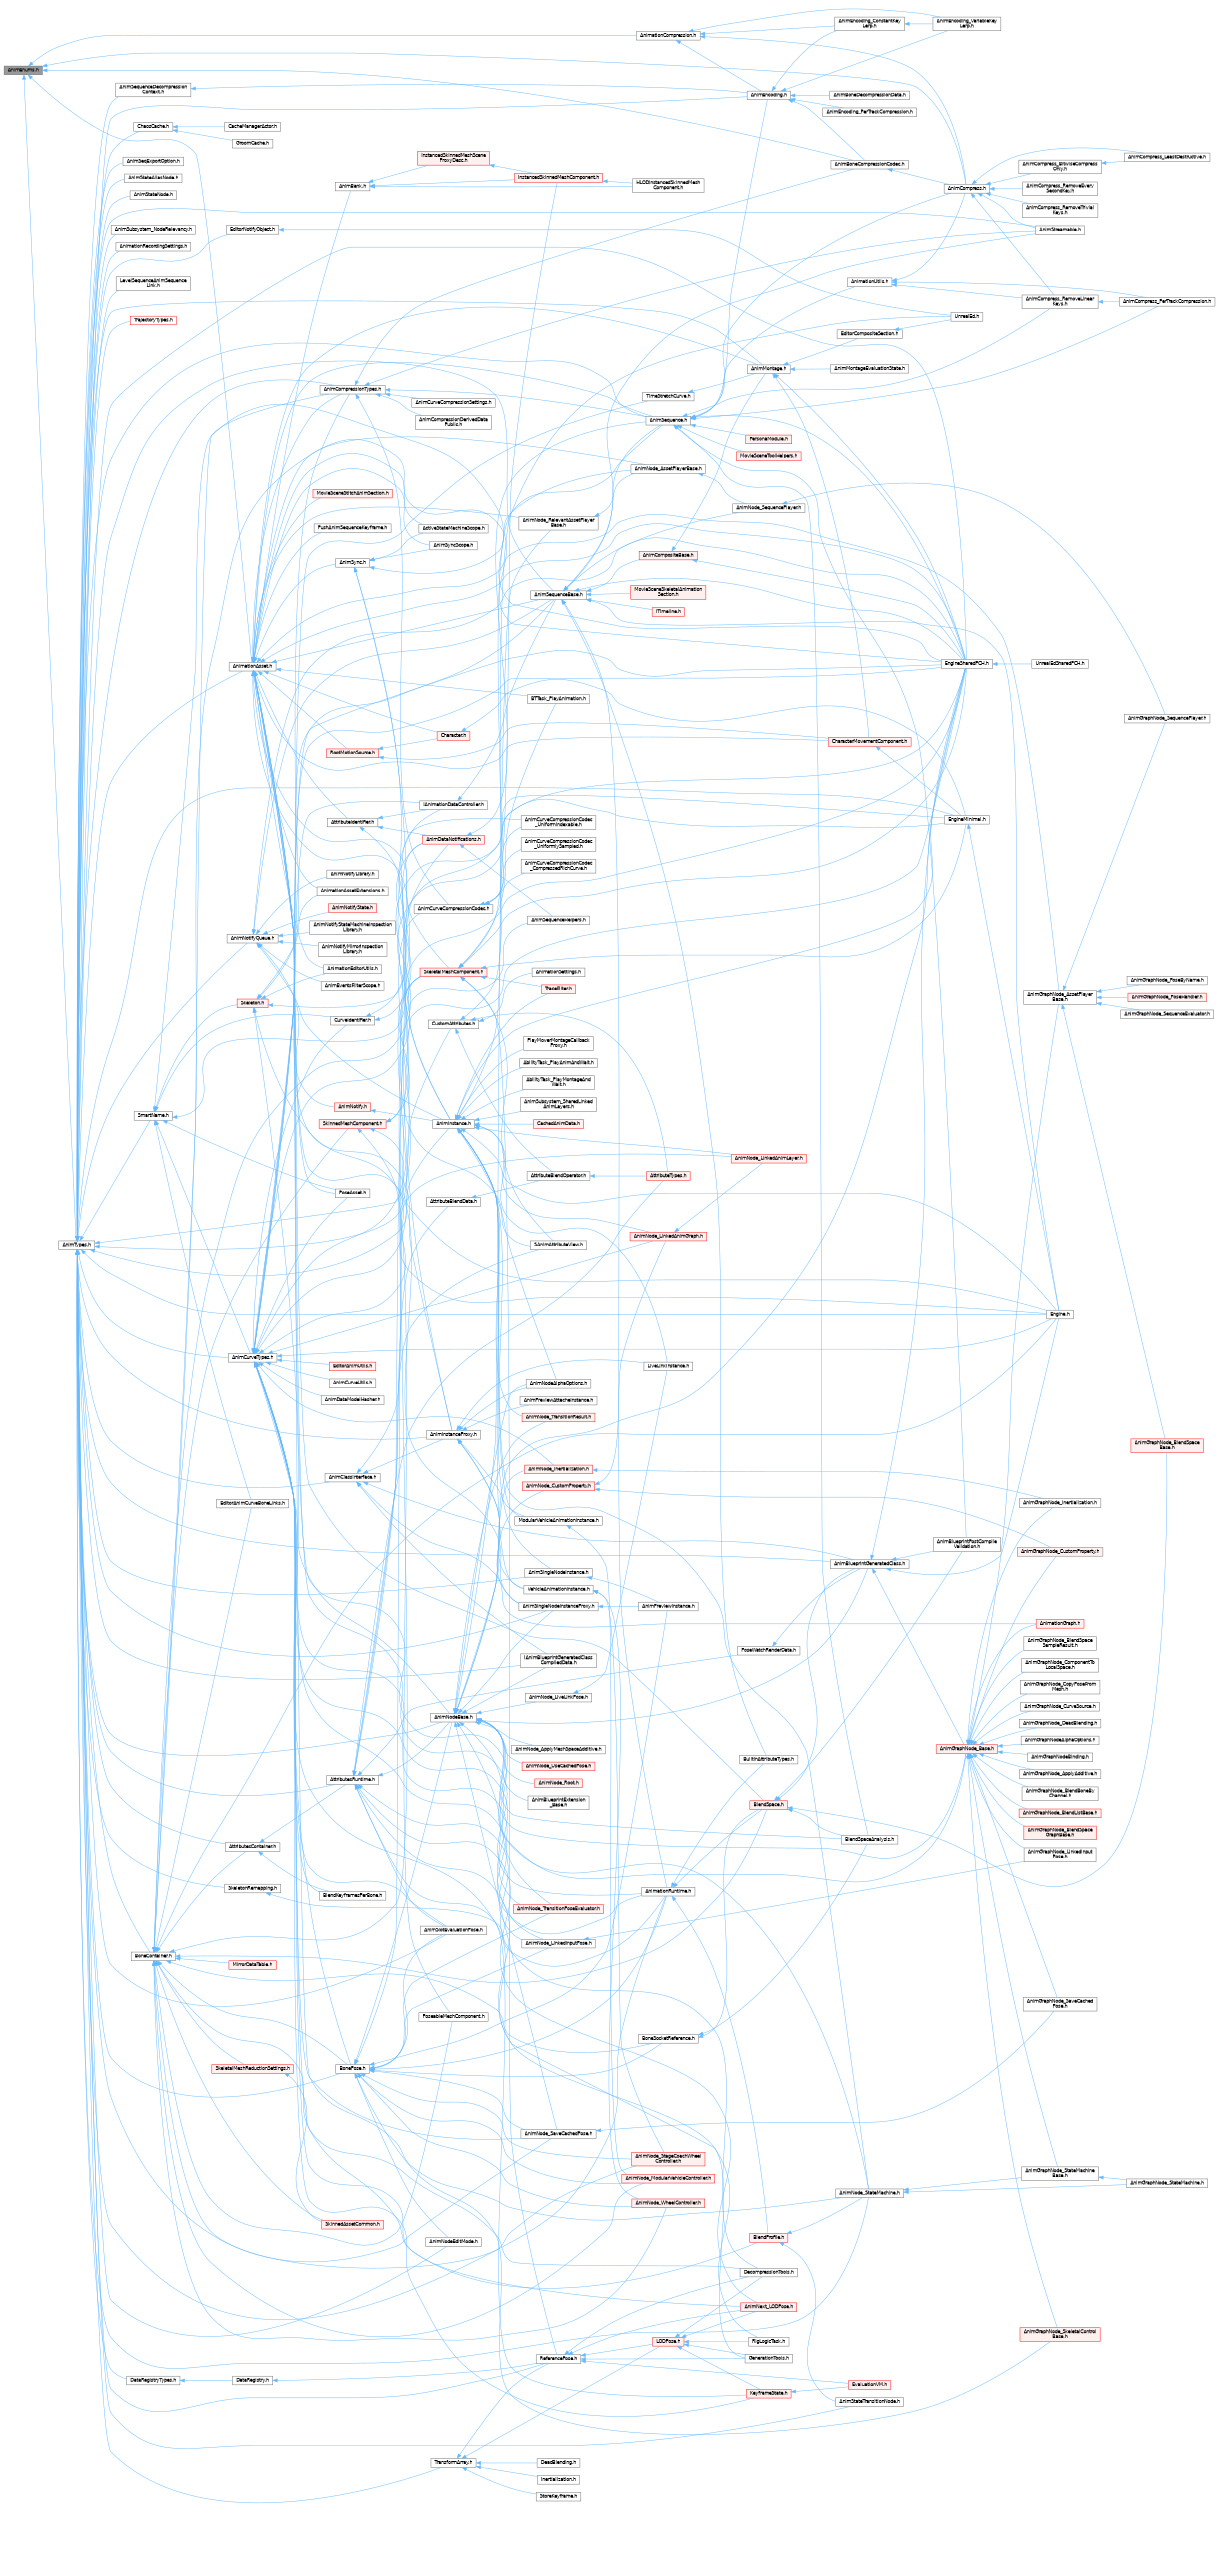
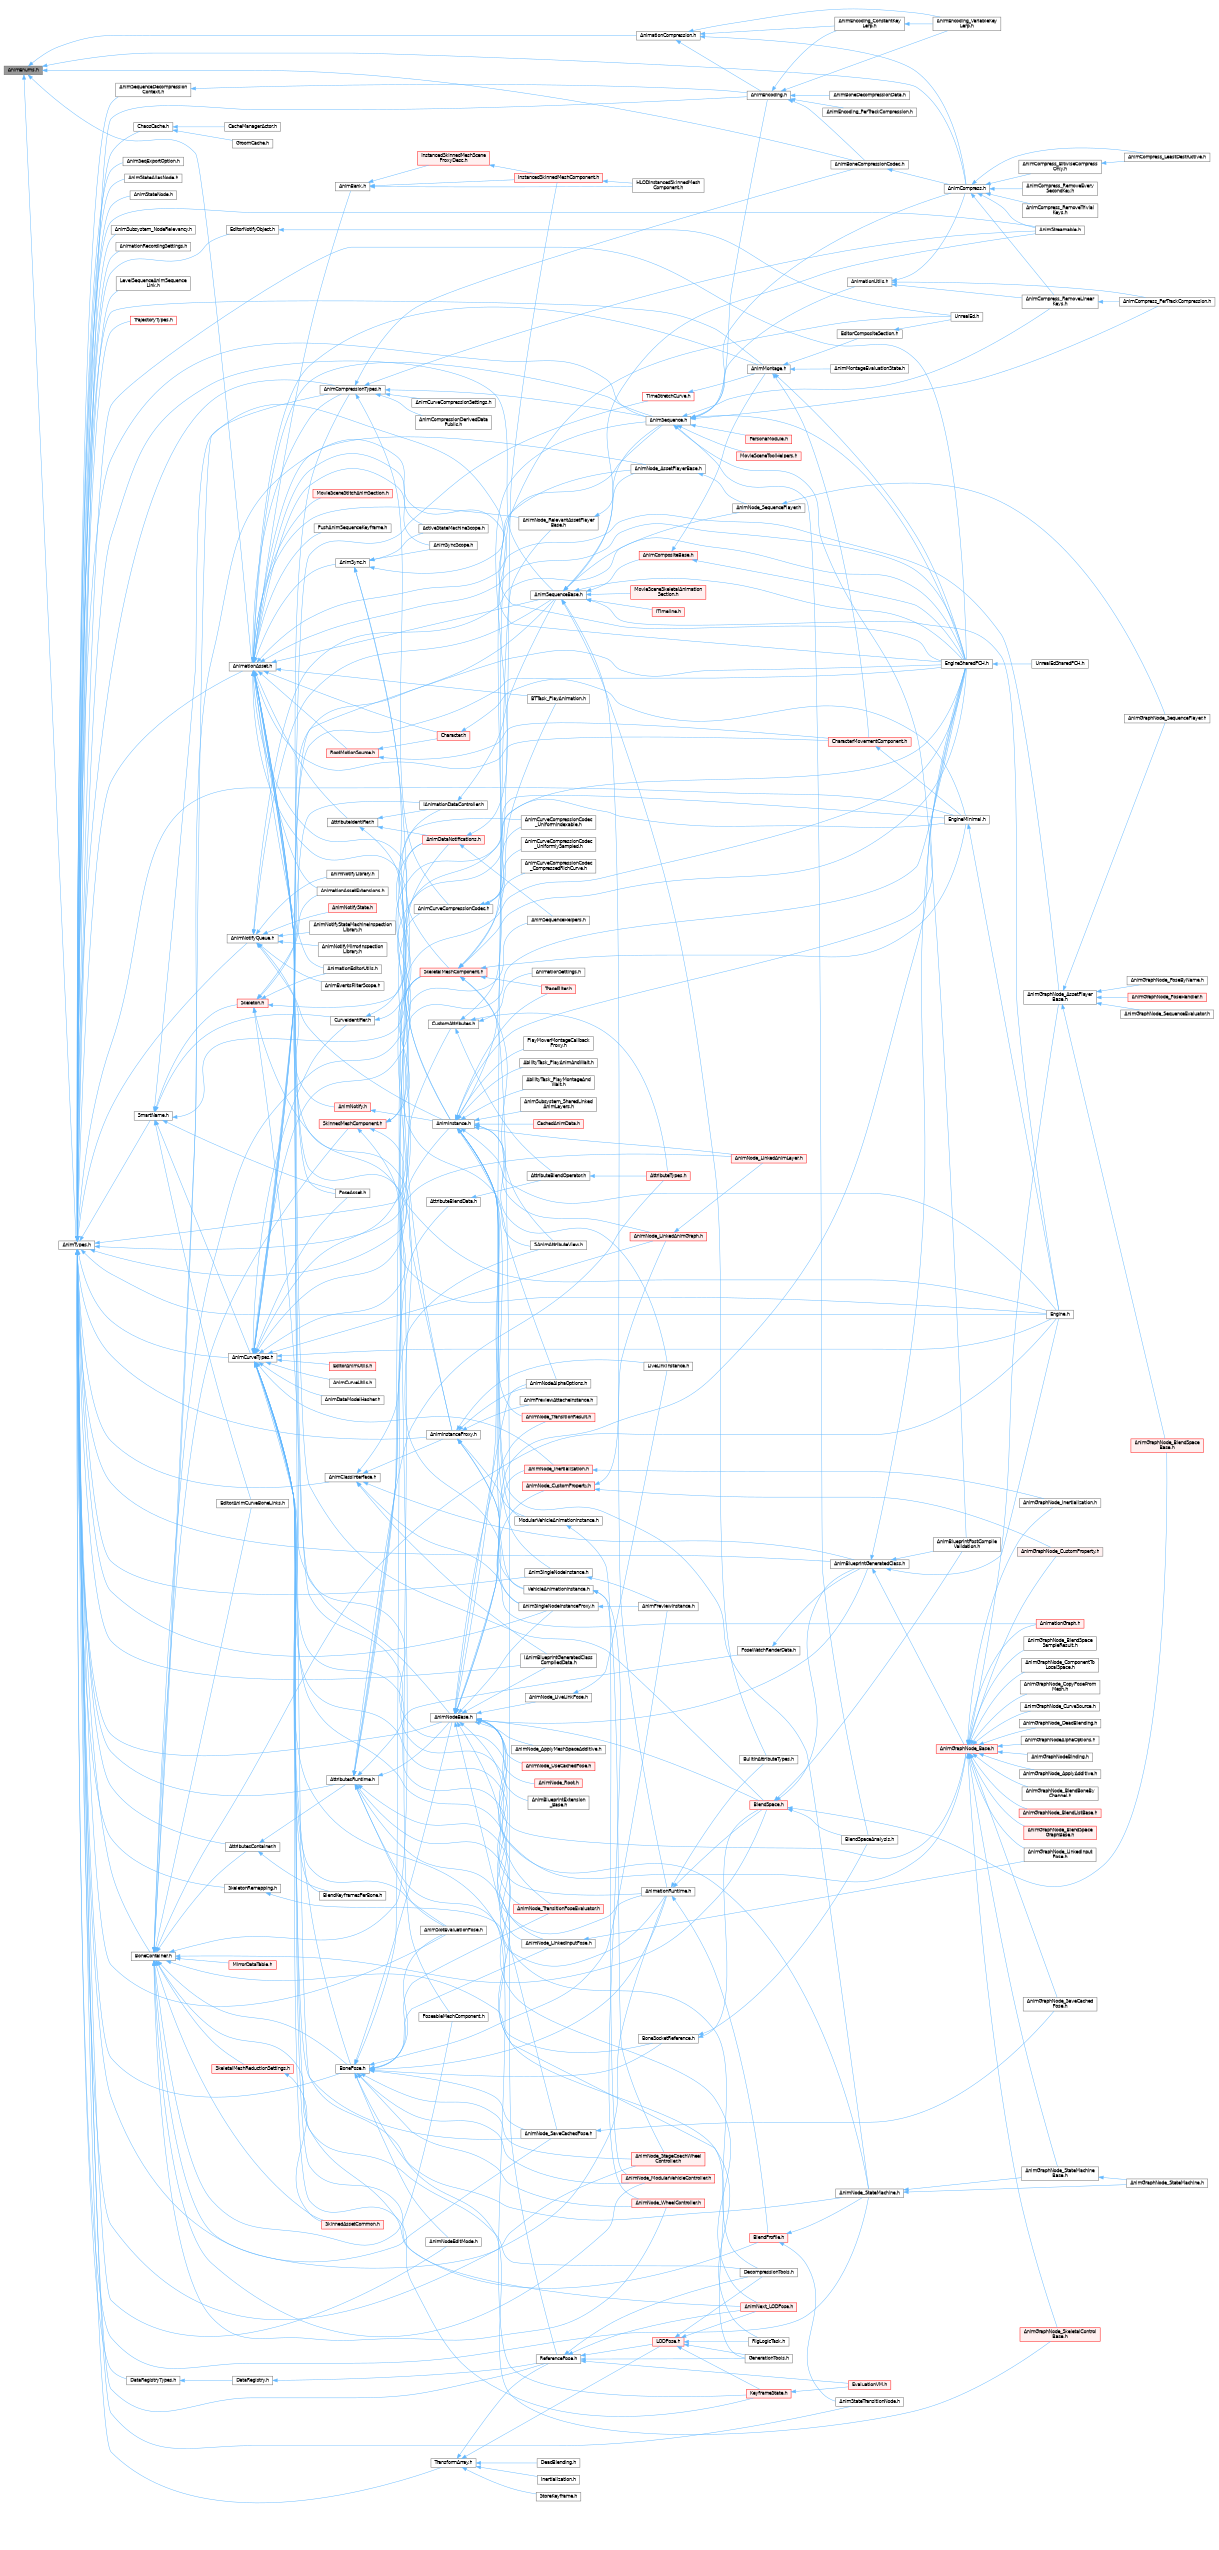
node "TimeStretchCurve.h": color grey40 -> red
edge "BlendSpaceAnalysis.h" -> "AnimNodeBase.h": now "BlendSpace.h" -> "AnimNodeBase.h"
